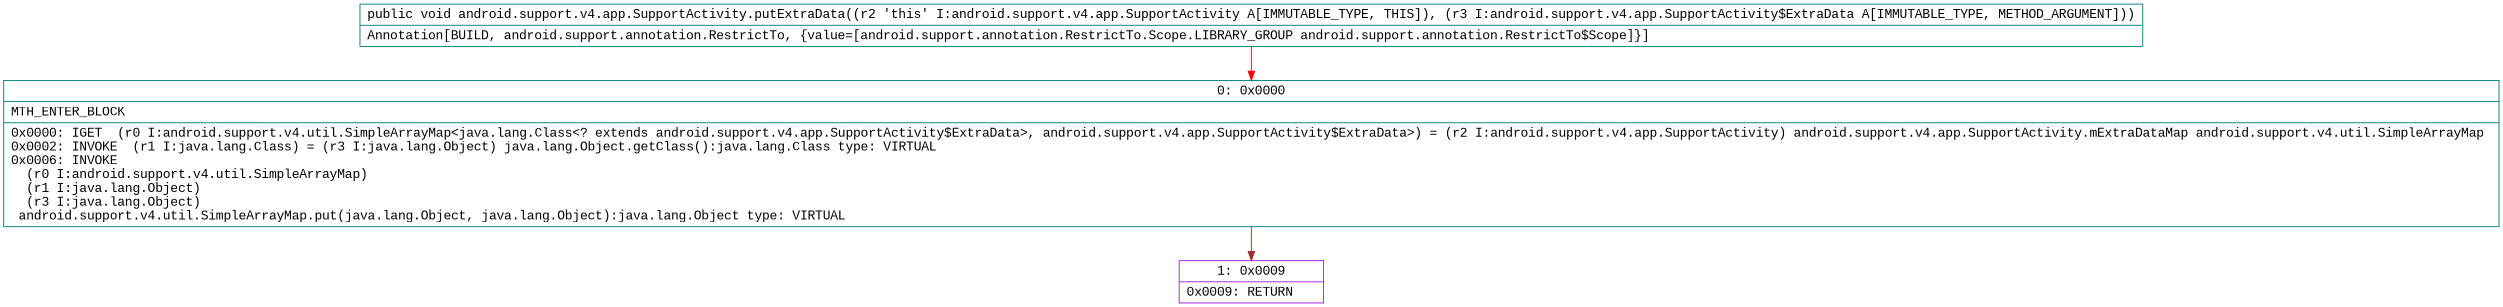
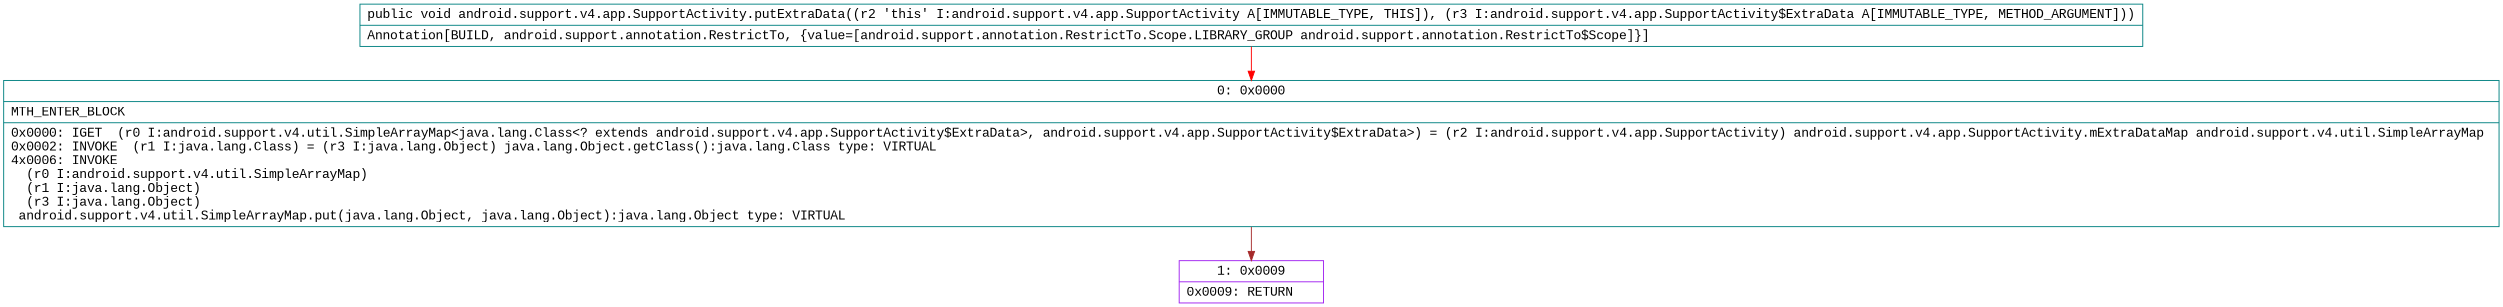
node "0: 0x0000": text "0x0006: INVOKE" -> "4x0006: INVOKE"
